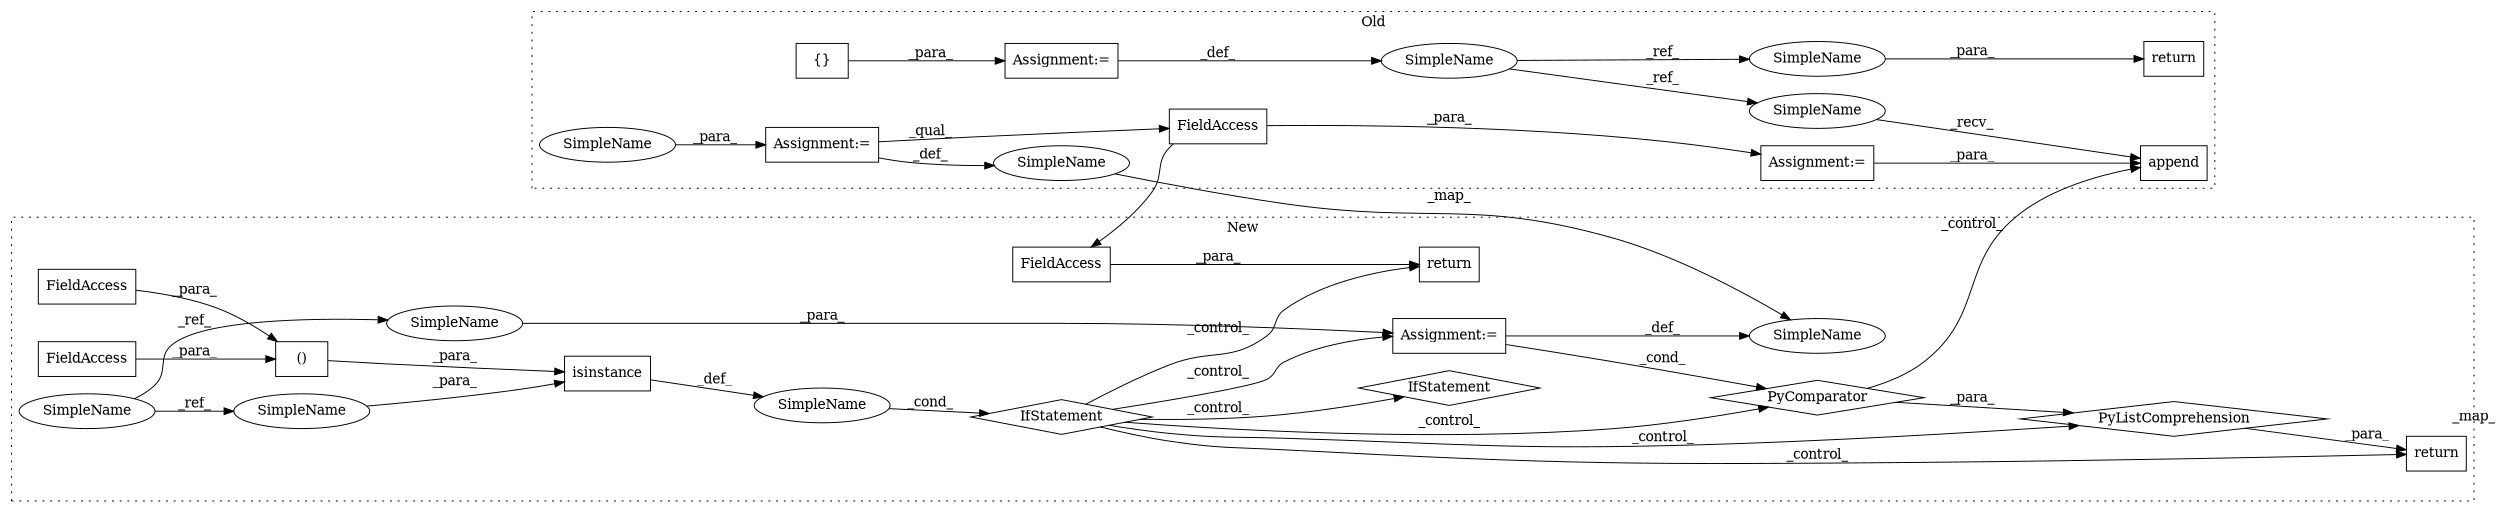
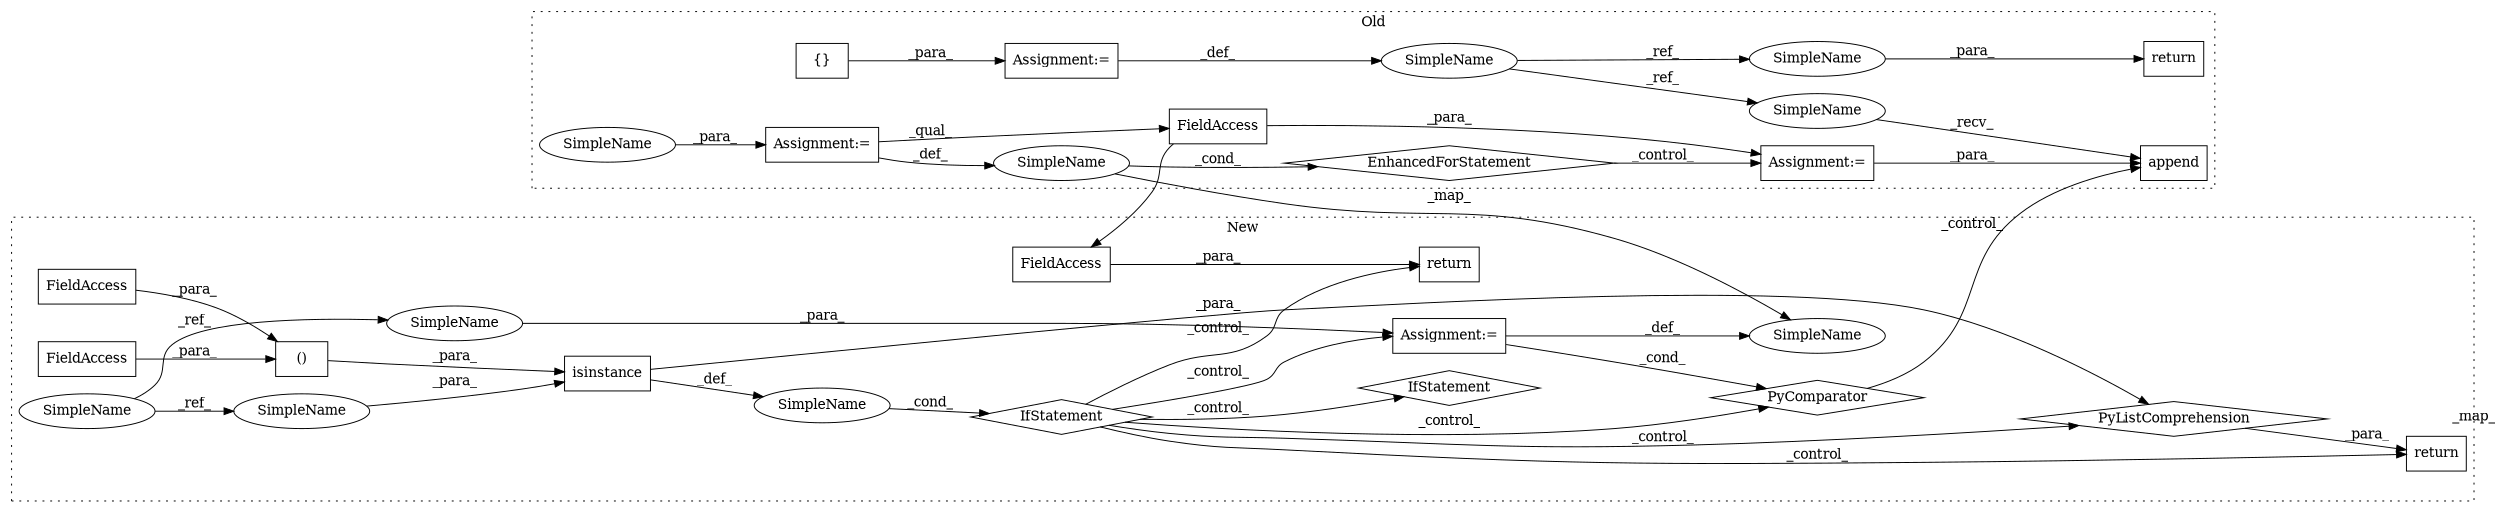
node "EnhancedForStatement": added
edge "PyComparator" -> "PyListComprehension": now "isinstance" -> "PyListComprehension"
